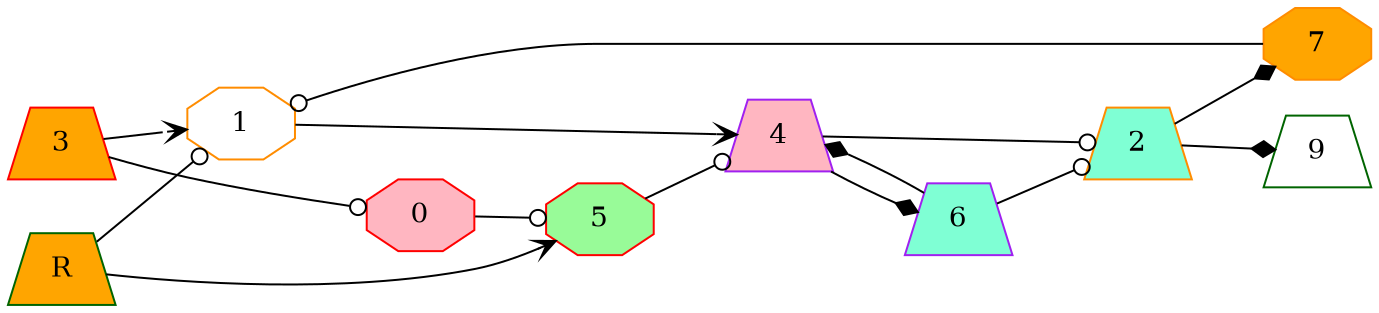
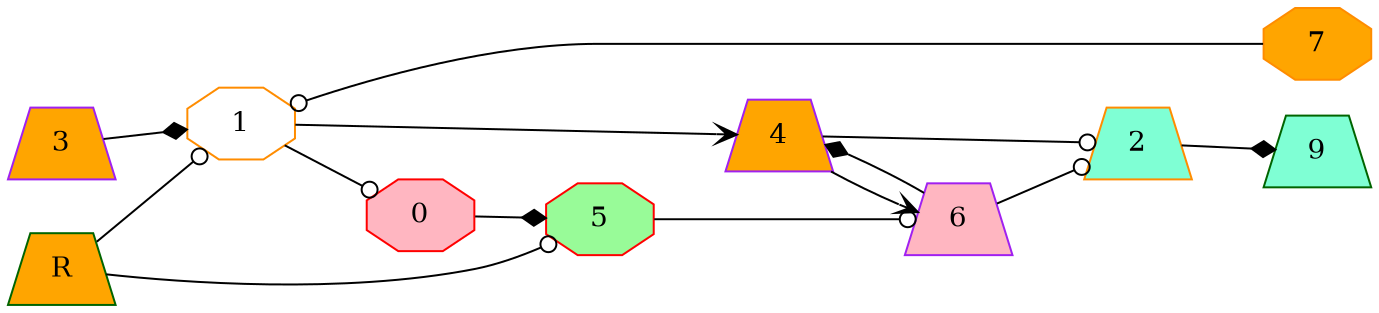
edge "2" -> "7": removed
edge "3" -> "1": arrowhead vee -> diamond
node "4": fillcolor lightpink -> orange
node "3": color red -> purple
node "9": fillcolor white -> aquamarine
edge "5" -> "4": now "5" -> "6"
edge "3" -> "0": now "1" -> "0"
edge "4" -> "6": arrowhead diamond -> vee
edge "0" -> "5": arrowhead odot -> diamond
node "6": fillcolor aquamarine -> lightpink
edge "R" -> "5": arrowhead vee -> odot
